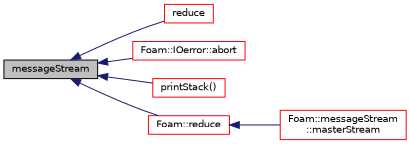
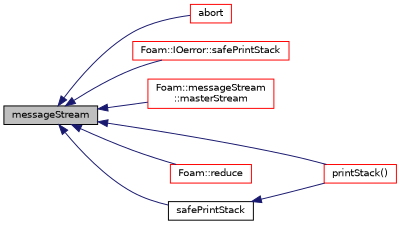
node "reduce": label "reduce" -> "abort"
node "Foam::IOerror::abort": label "Foam::IOerror::abort" -> "Foam::IOerror::safePrintStack"
edge "Foam::messageStream ::masterStream" -> "Foam::reduce": now "Foam::messageStream ::masterStream" -> "messageStream"
node "safePrintStack": added
